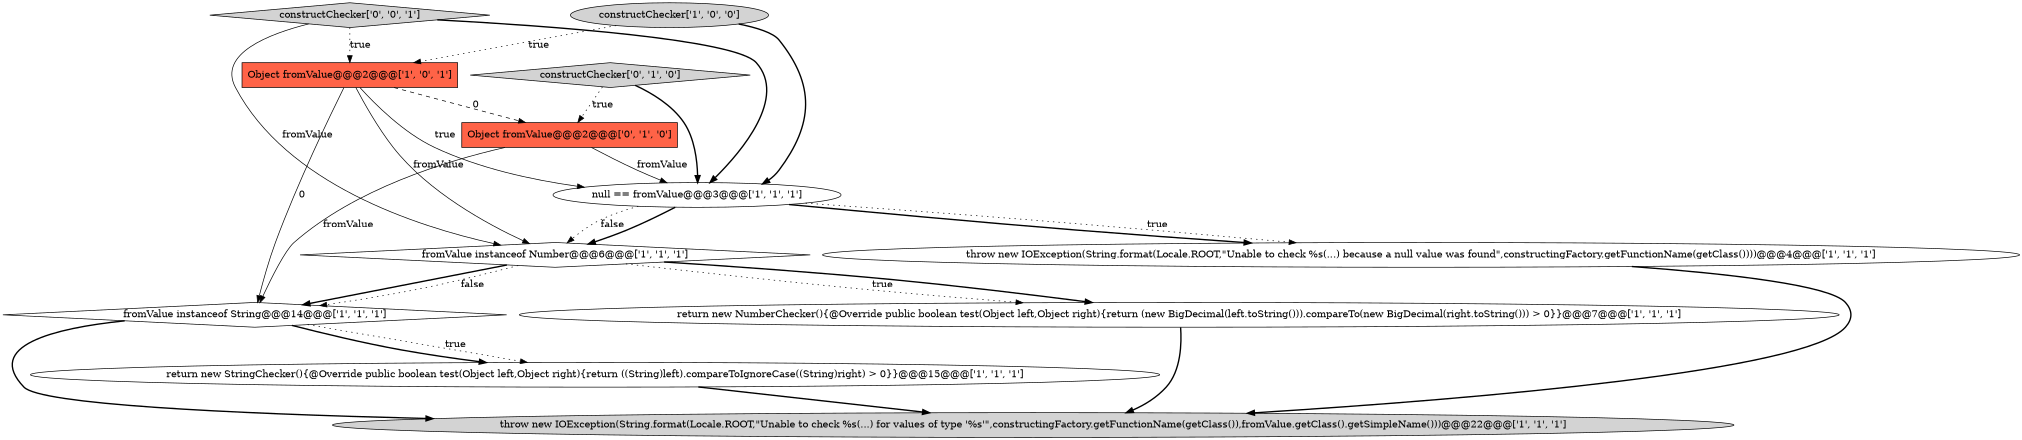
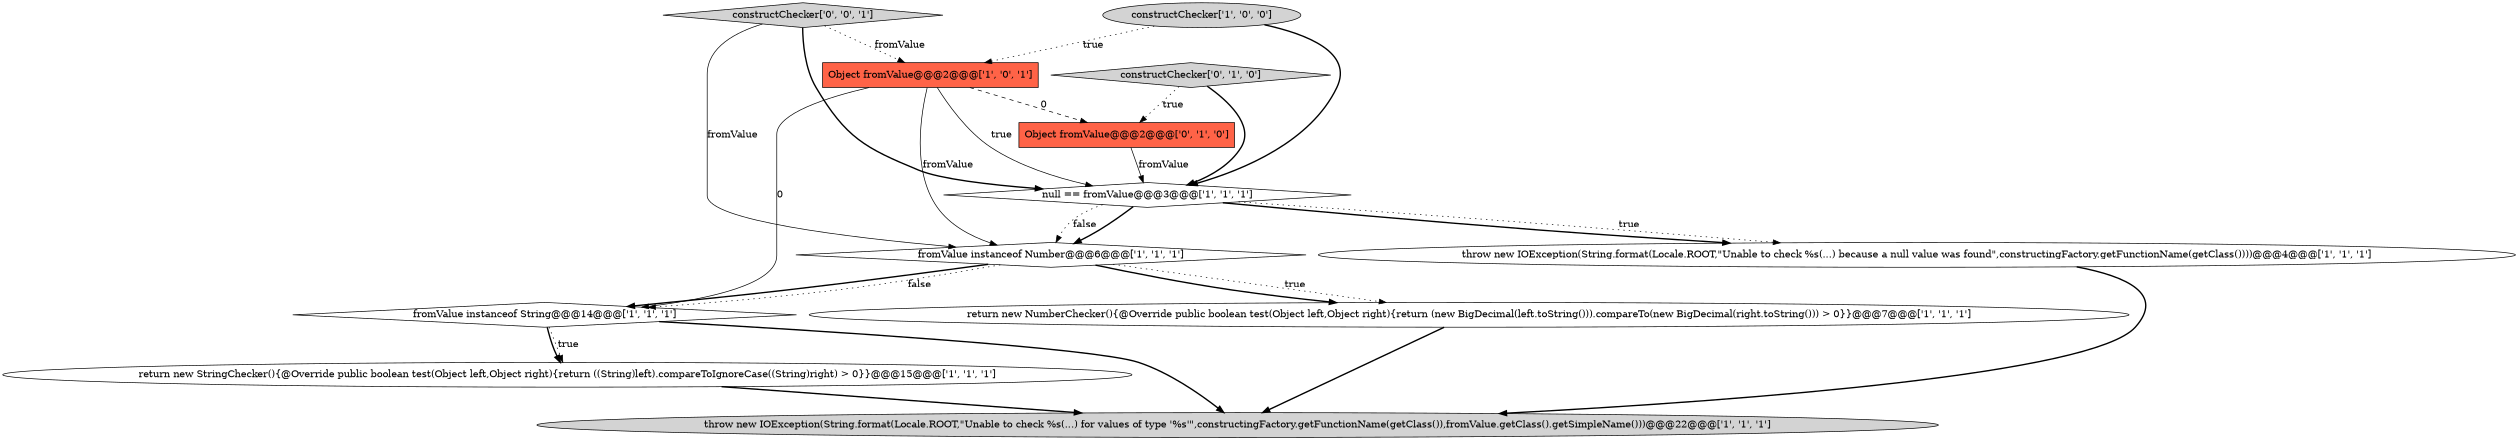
edge "constructChecker['0', '0', '1']" -> "Object fromValue@@@2@@@['1', '0', '1']": label "true" -> "fromValue"
edge "Object fromValue@@@2@@@['0', '1', '0']" -> "fromValue instanceof String@@@14@@@['1', '1', '1']": removed, label "fromValue"
node "null == fromValue@@@3@@@['1', '1', '1']": shape ellipse -> diamond
